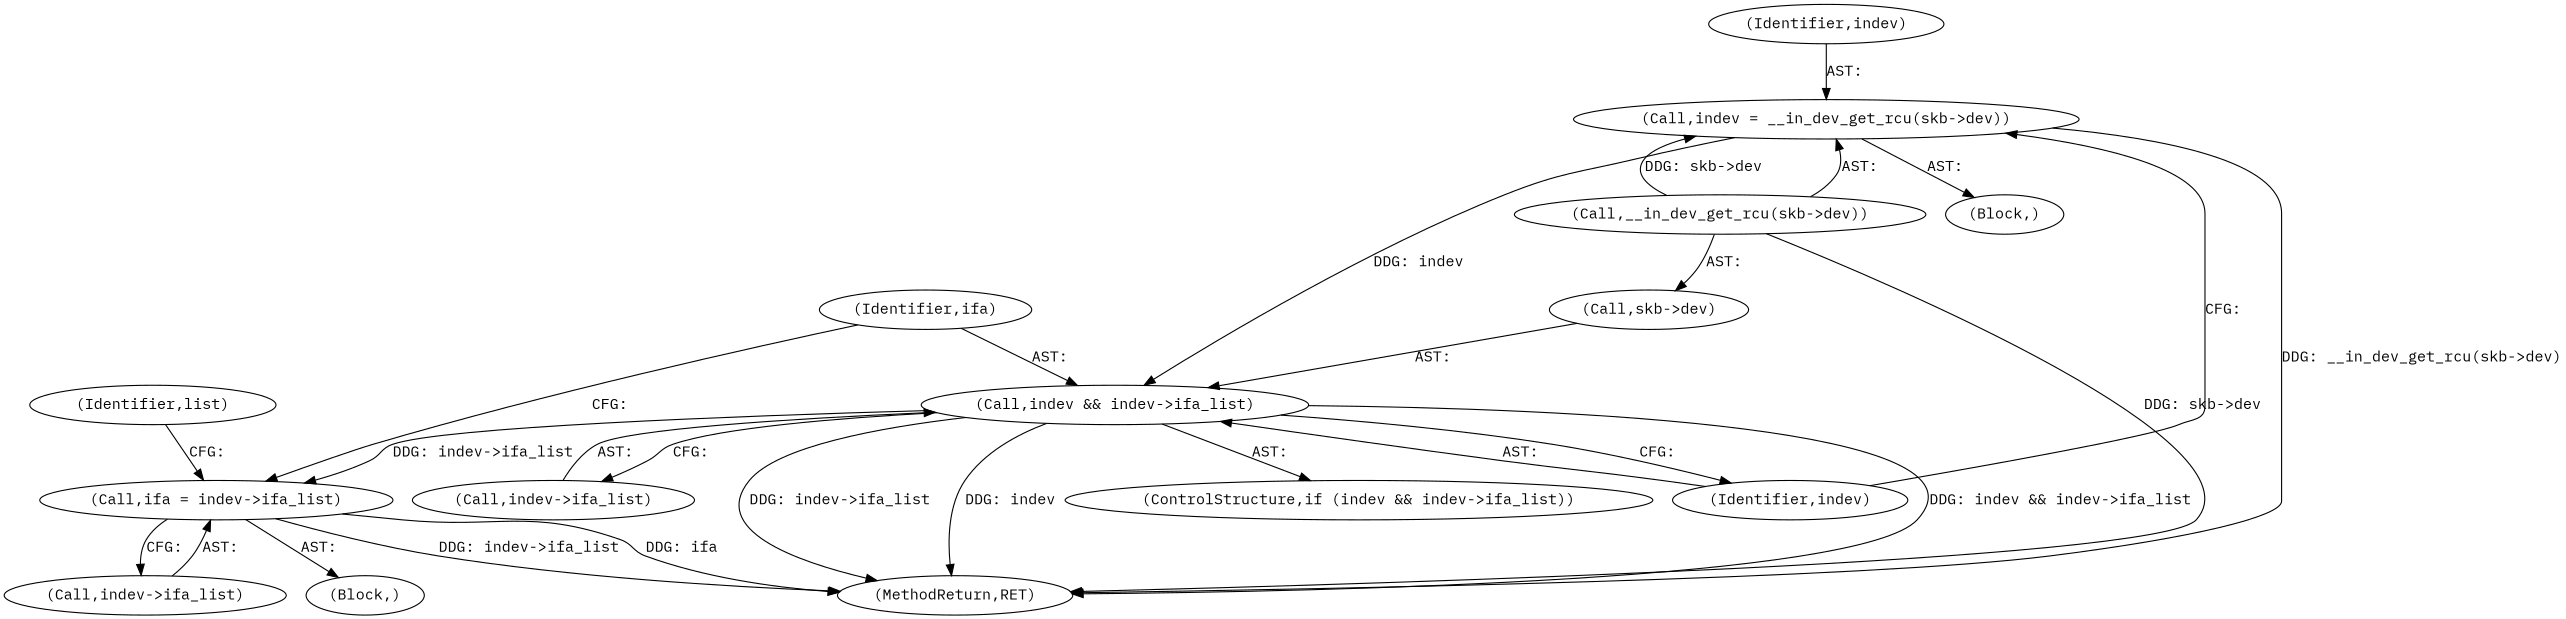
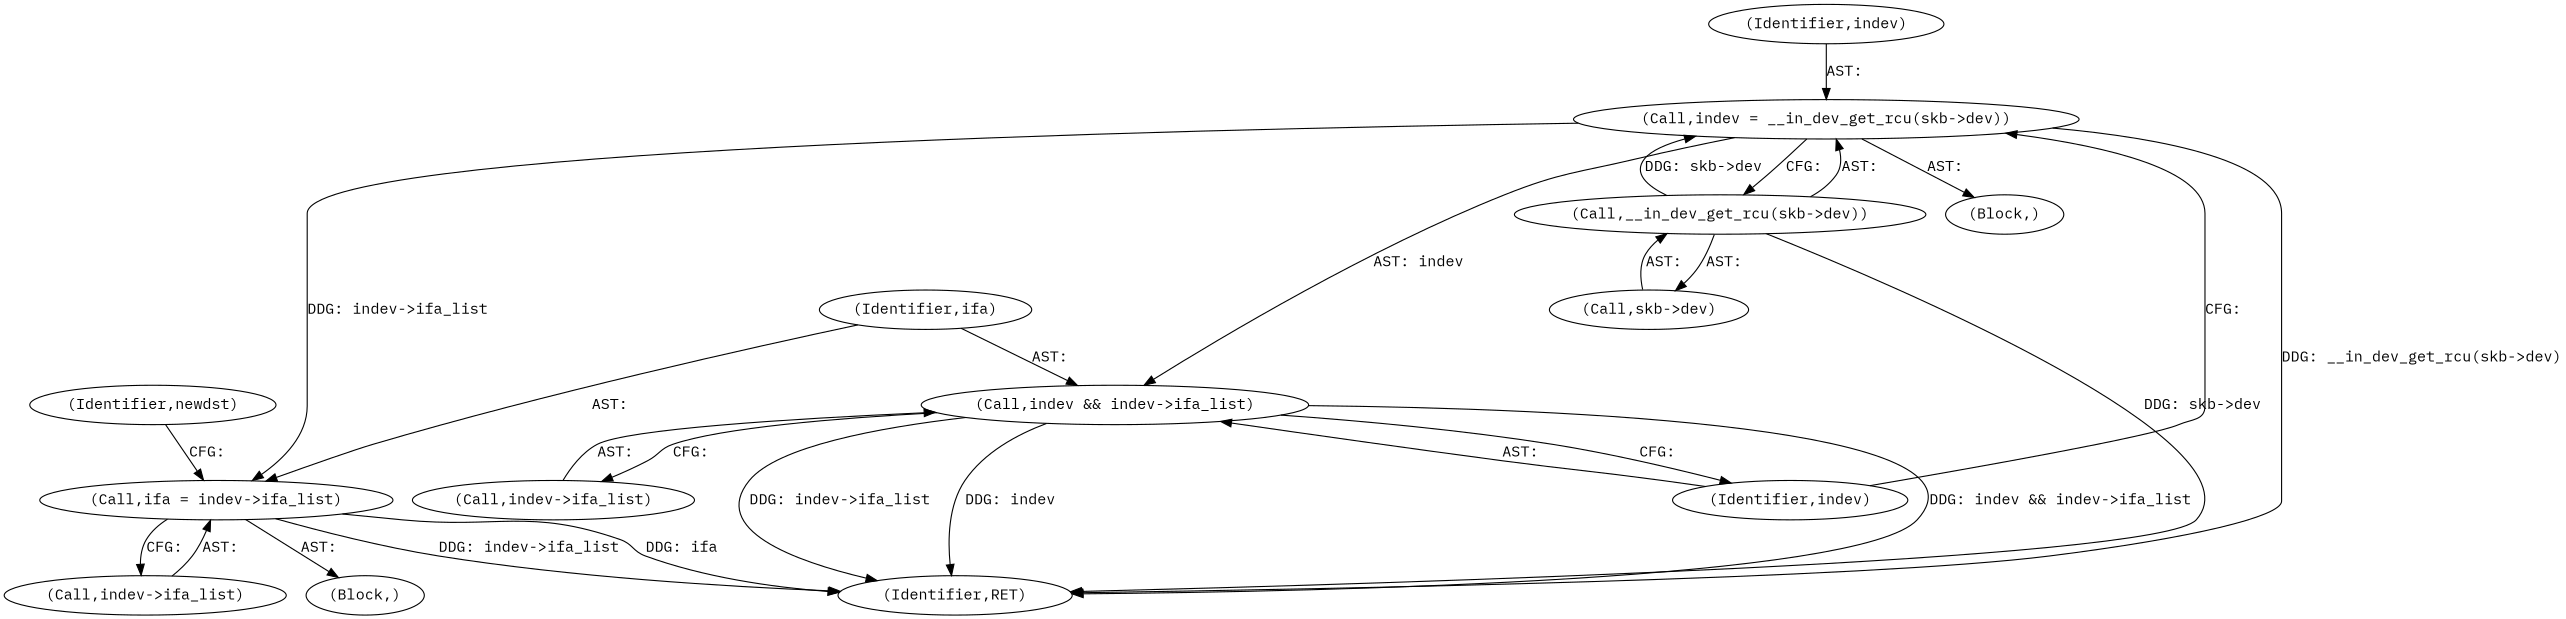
edge "(Call,indev = __in_dev_get_rcu(skb->dev))" -> "(Call,__in_dev_get_rcu(skb->dev))": added, label "CFG:"
edge "(Call,indev = __in_dev_get_rcu(skb->dev))" -> "(Call,indev && indev->ifa_list)": label "DDG: indev" -> "AST: indev"
edge "(Call,skb->dev)" -> "(Call,indev && indev->ifa_list)": now "(Call,skb->dev)" -> "(Call,__in_dev_get_rcu(skb->dev))"
node "(Identifier,list)": label "(Identifier,list)" -> "(Identifier,newdst)"
edge "(Identifier,ifa)" -> "(Call,ifa = indev->ifa_list)": label "CFG: " -> "AST: "
edge "(Call,indev && indev->ifa_list)" -> "(Call,ifa = indev->ifa_list)": now "(Call,indev = __in_dev_get_rcu(skb->dev))" -> "(Call,ifa = indev->ifa_list)"
node "(ControlStructure,if (indev && indev->ifa_list))": removed
node "(MethodReturn,RET)": label "(MethodReturn,RET)" -> "(Identifier,RET)"
